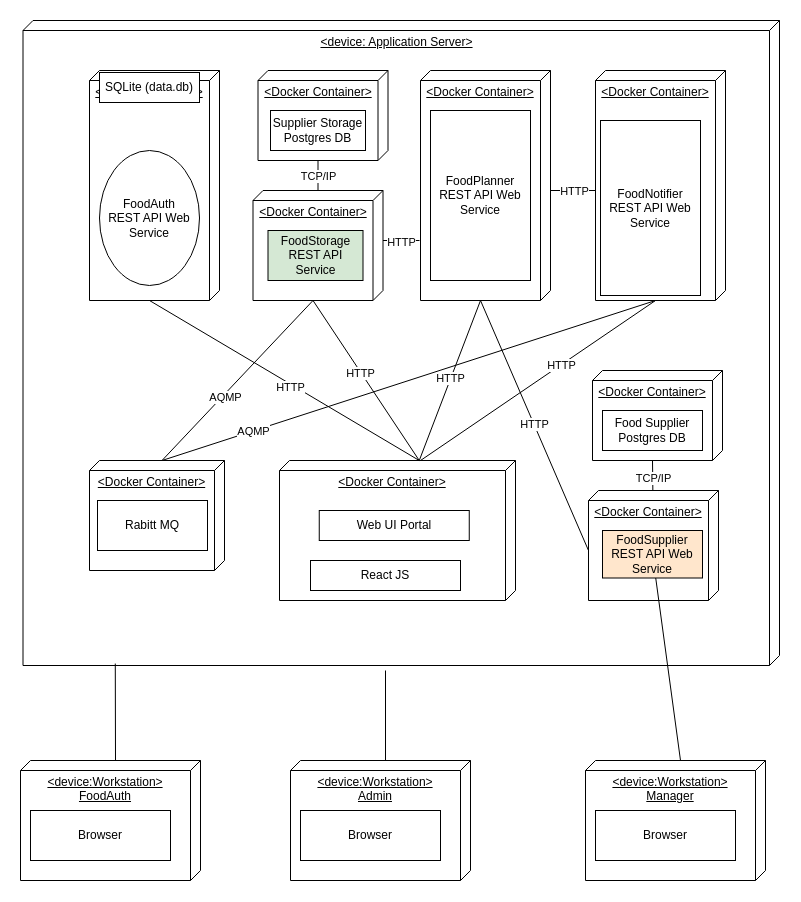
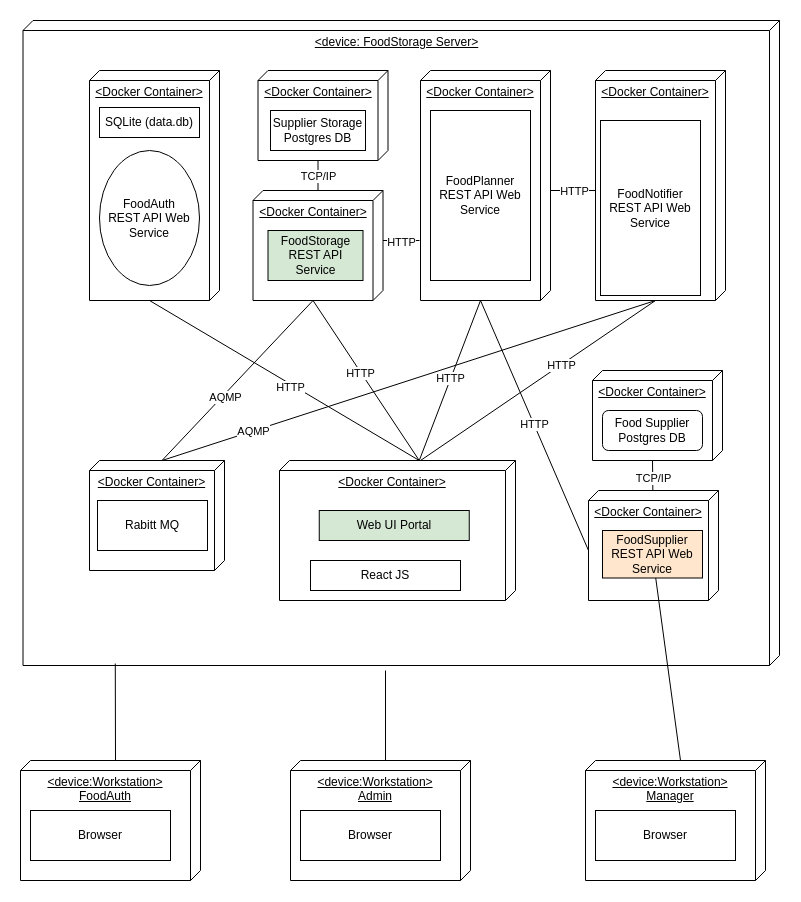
node "<device: Application Server>": label "<device: Application Server>" -> "<device: FoodStorage Server>"
node "SQLite (data.db)": moved (150, 88) -> (150, 123)
node "Food Supplier Postgres DB": shape rectangle -> rounded rectangle
node "Web UI Portal": fillcolor #ffffff -> #d5e8d4
